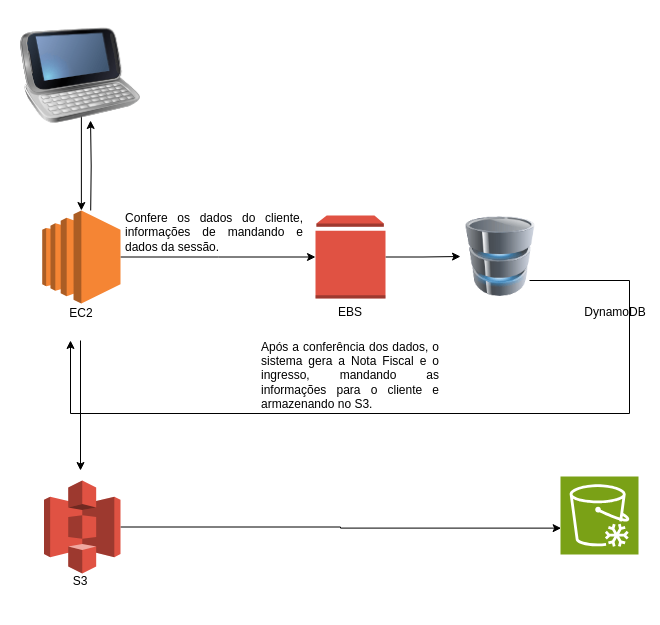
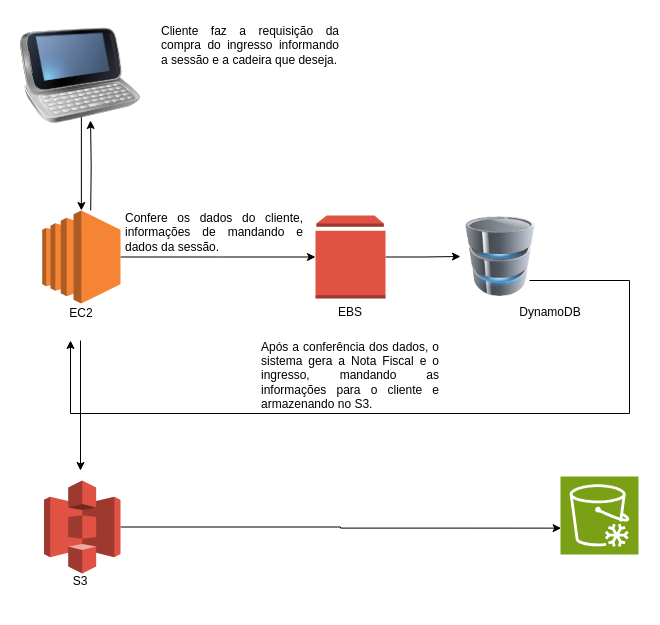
node "Cliente faz a requisição da compra do ingresso informando a sessão e a cadeira que deseja.": added
node "DynamoDB": moved (616, 312) -> (551, 312)
